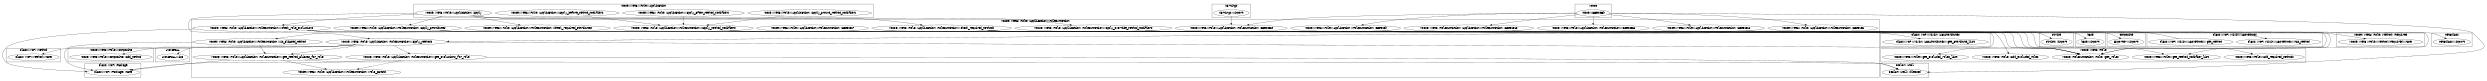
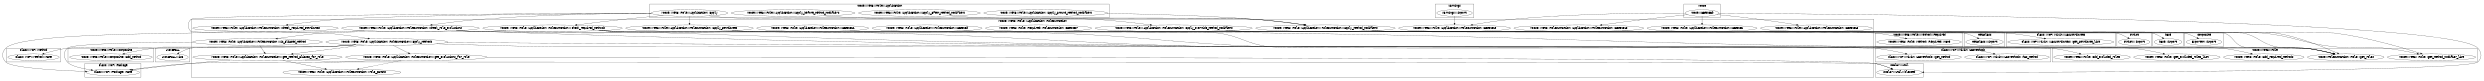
edge "Moose::BEGIN@39" -> "Moose::Meta::Role::Application::RoleSummation::BEGIN@9": removed
edge "Moose::BEGIN@39" -> "Moose::Meta::Role::Application::RoleSummation::BEGIN@11": removed
node "Moose::Meta::Role::Application::RoleSummation::BEGIN@17": label "Moose::Meta::Role::Application::RoleSummation::BEGIN@17" -> "Moose::Meta::Role::Required::RoleSummation::BEGIN@17"
edge "Class::MOP::Mixin::HasMethods::get_method" -> "Moose::Meta::Role::Application::RoleSummation::apply_methods": reversed
